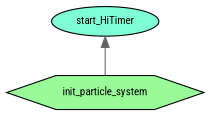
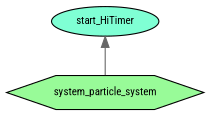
node "init_particle_system": label "init_particle_system" -> "system_particle_system"
